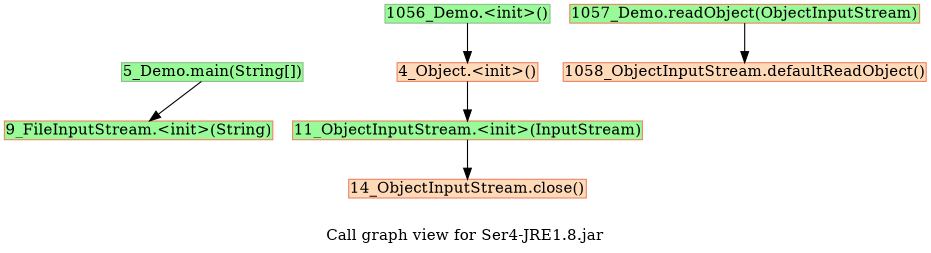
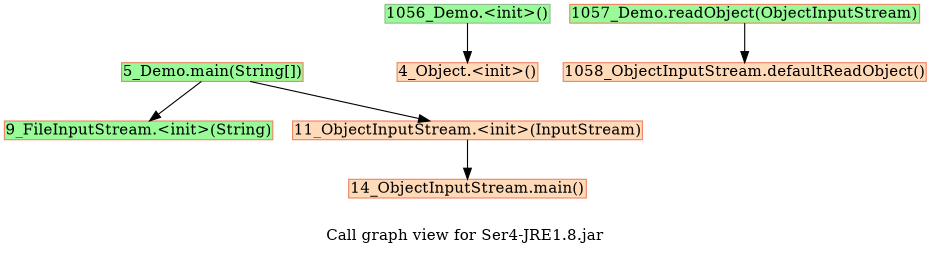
node "5_Demo.main(String[])": color darkseagreen -> salmon2
edge "4_Object.<init>()" -> "11_ObjectInputStream.<init>(InputStream)": now "5_Demo.main(String[])" -> "11_ObjectInputStream.<init>(InputStream)"
node "11_ObjectInputStream.<init>(InputStream)": fillcolor palegreen -> peachpuff
node "14_ObjectInputStream.close()": label "14_ObjectInputStream.close()" -> "14_ObjectInputStream.main()"
